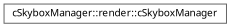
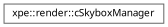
node "cSkyboxManager::render::cSkyboxManager": label "cSkyboxManager::render::cSkyboxManager" -> "xpe::render::cSkyboxManager"
